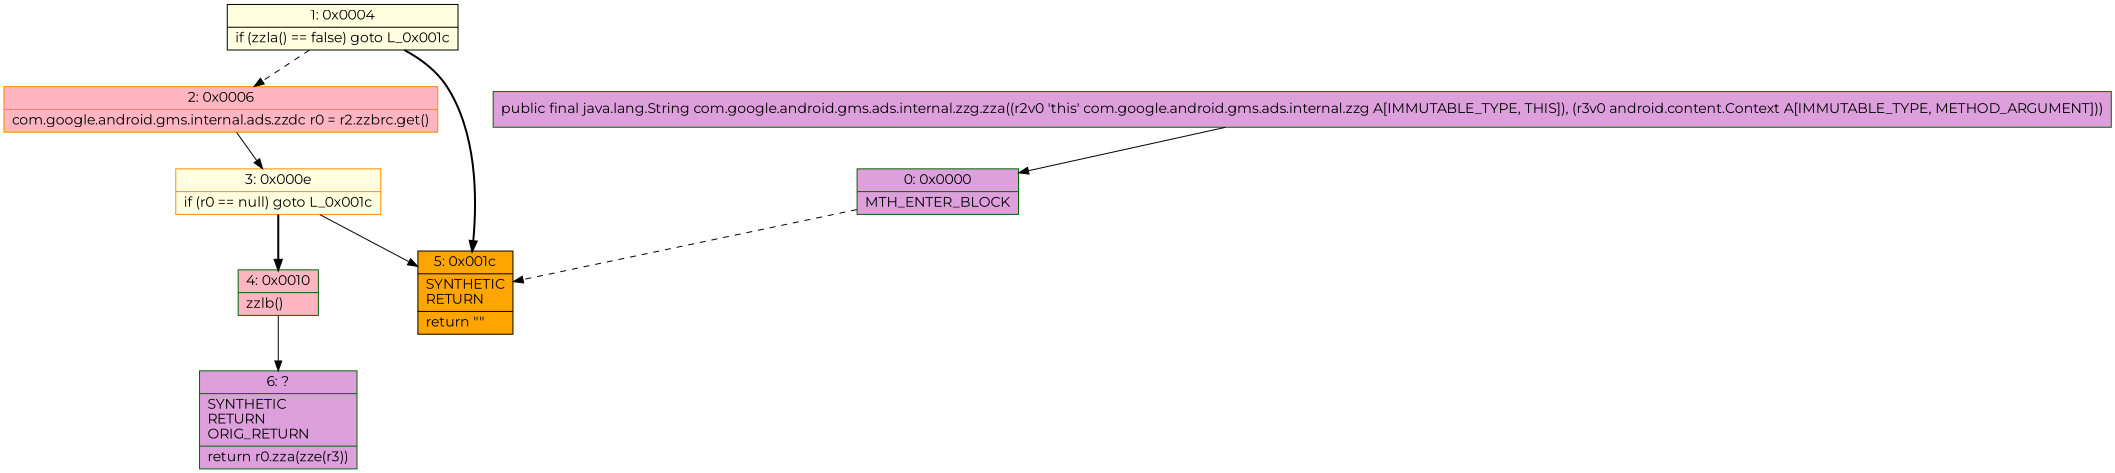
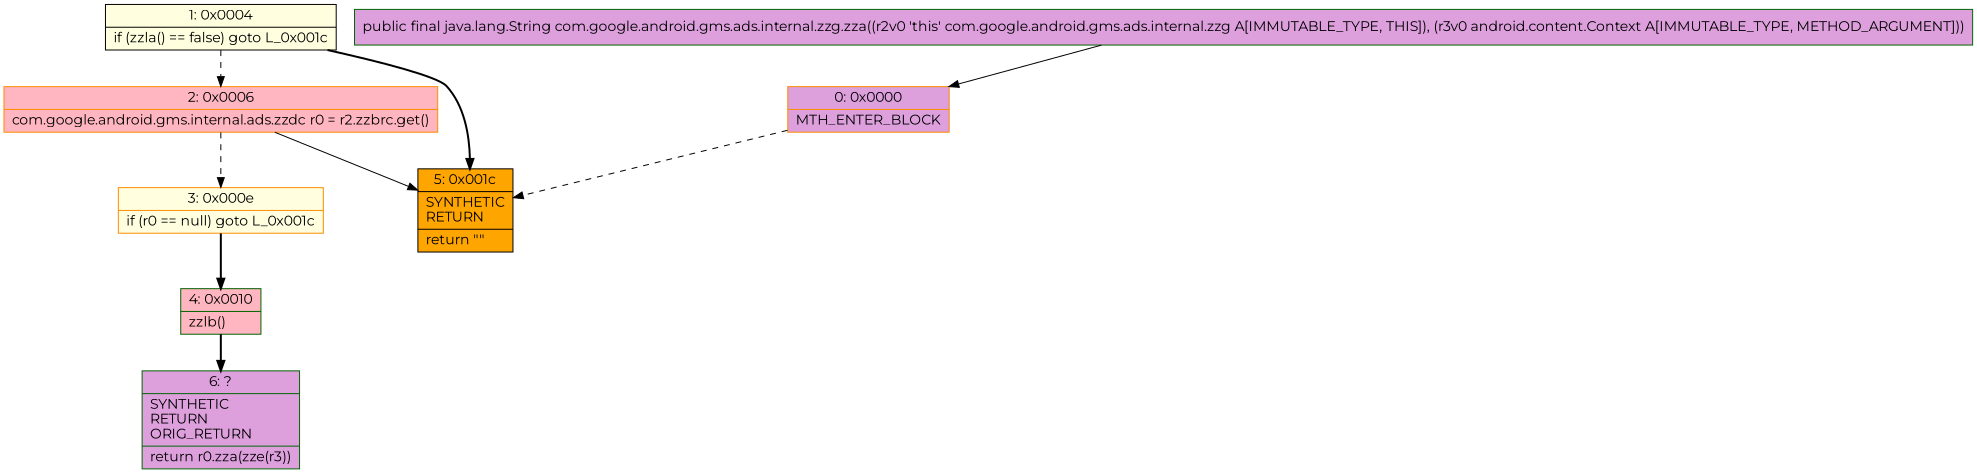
edge "2: 0x0006" -> "3: 0x000e": style solid -> dashed
node "0: 0x0000": color darkgreen -> darkorange
edge "3: 0x000e" -> "5: 0x001c": now "2: 0x0006" -> "5: 0x001c"
edge "4: 0x0010" -> "6: ?": style solid -> bold
